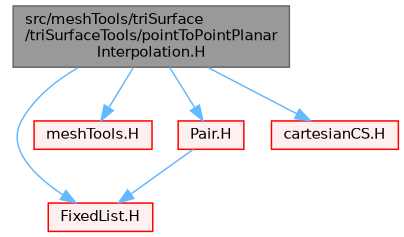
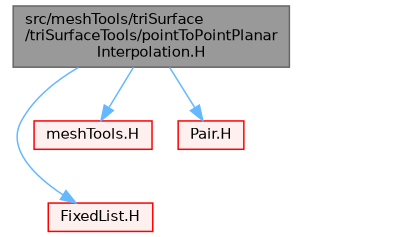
node "cartesianCS.H": removed
edge "Pair.H" -> "FixedList.H": removed
